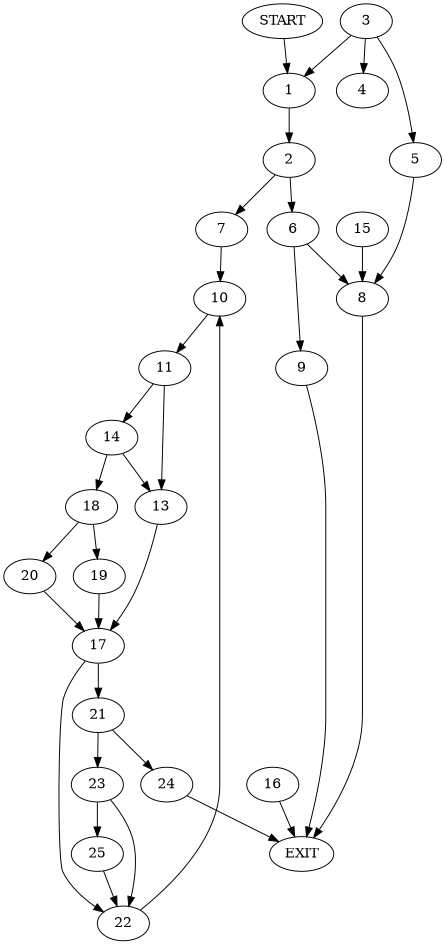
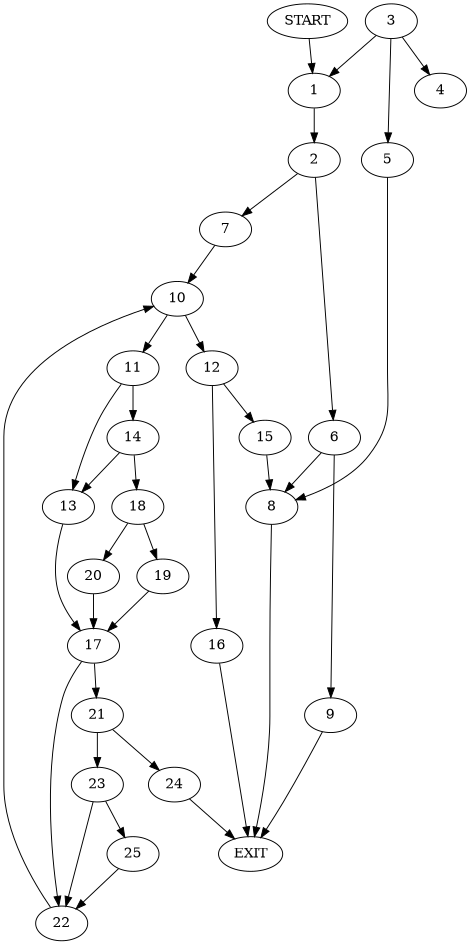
node "12": added
